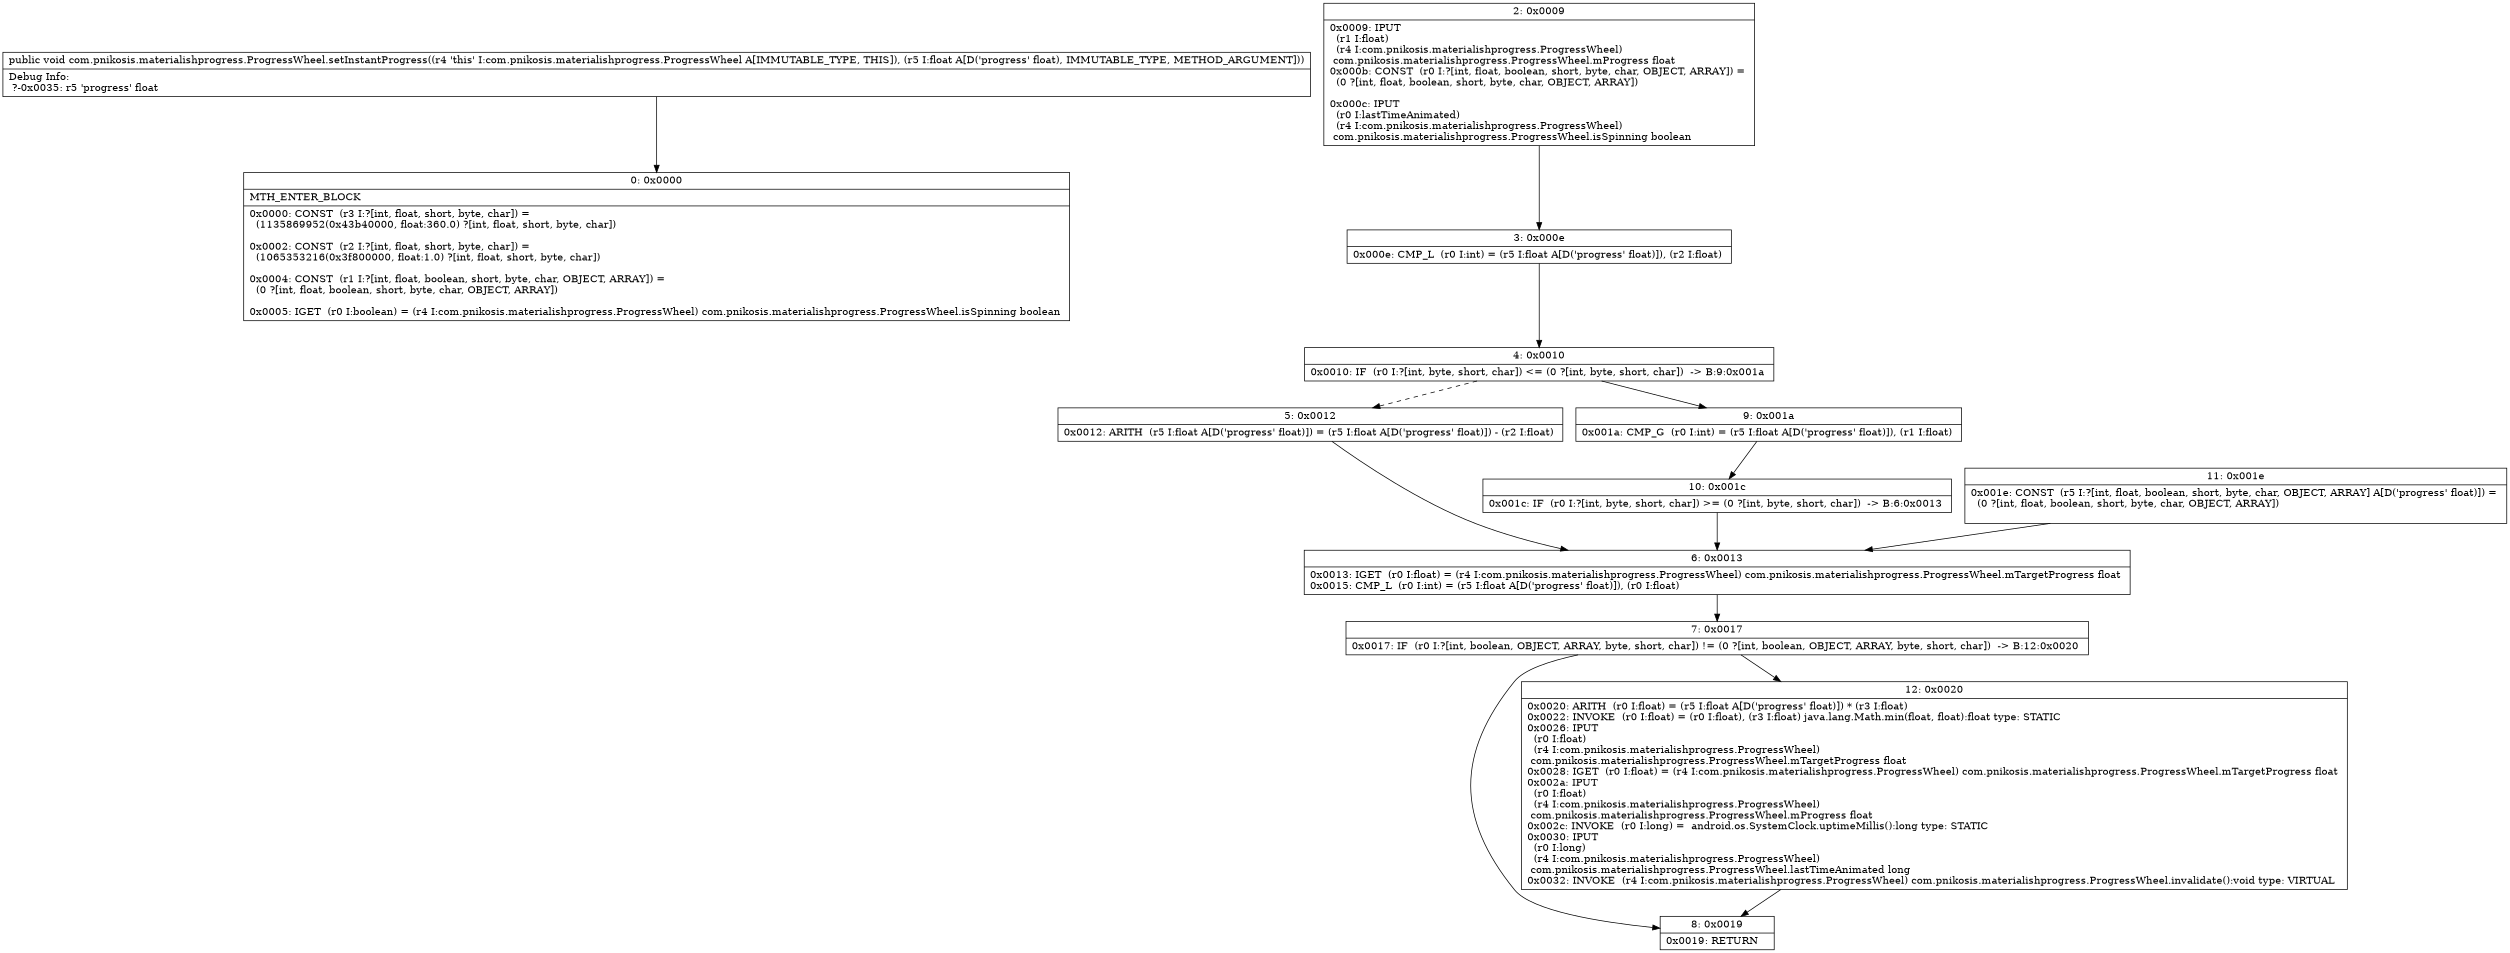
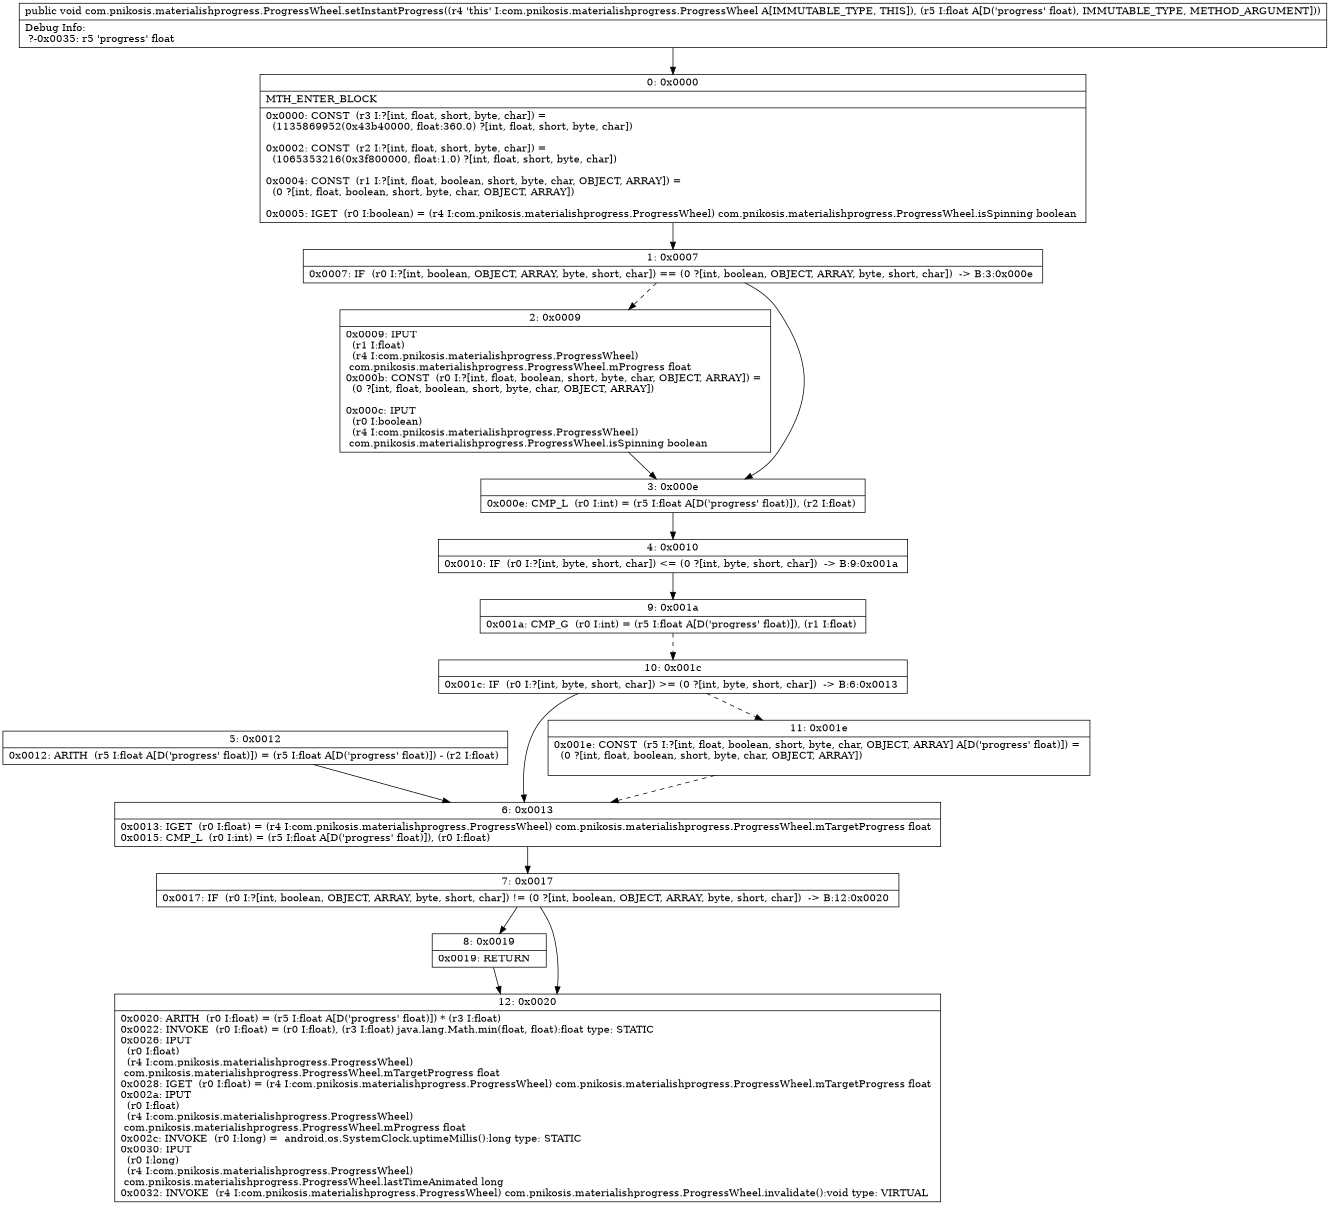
node "2: 0x0009": text "(r0 I:lastTimeAnimated)" -> "(r0 I:boolean)"
node "1: 0x0007": added
edge "4: 0x0010" -> "5: 0x0012": removed
edge "9: 0x001a" -> "10: 0x001c": style solid -> dashed
edge "11: 0x001e" -> "6: 0x0013": style solid -> dashed
edge "10: 0x001c" -> "11: 0x001e": added
edge "12: 0x0020" -> "8: 0x0019": reversed
